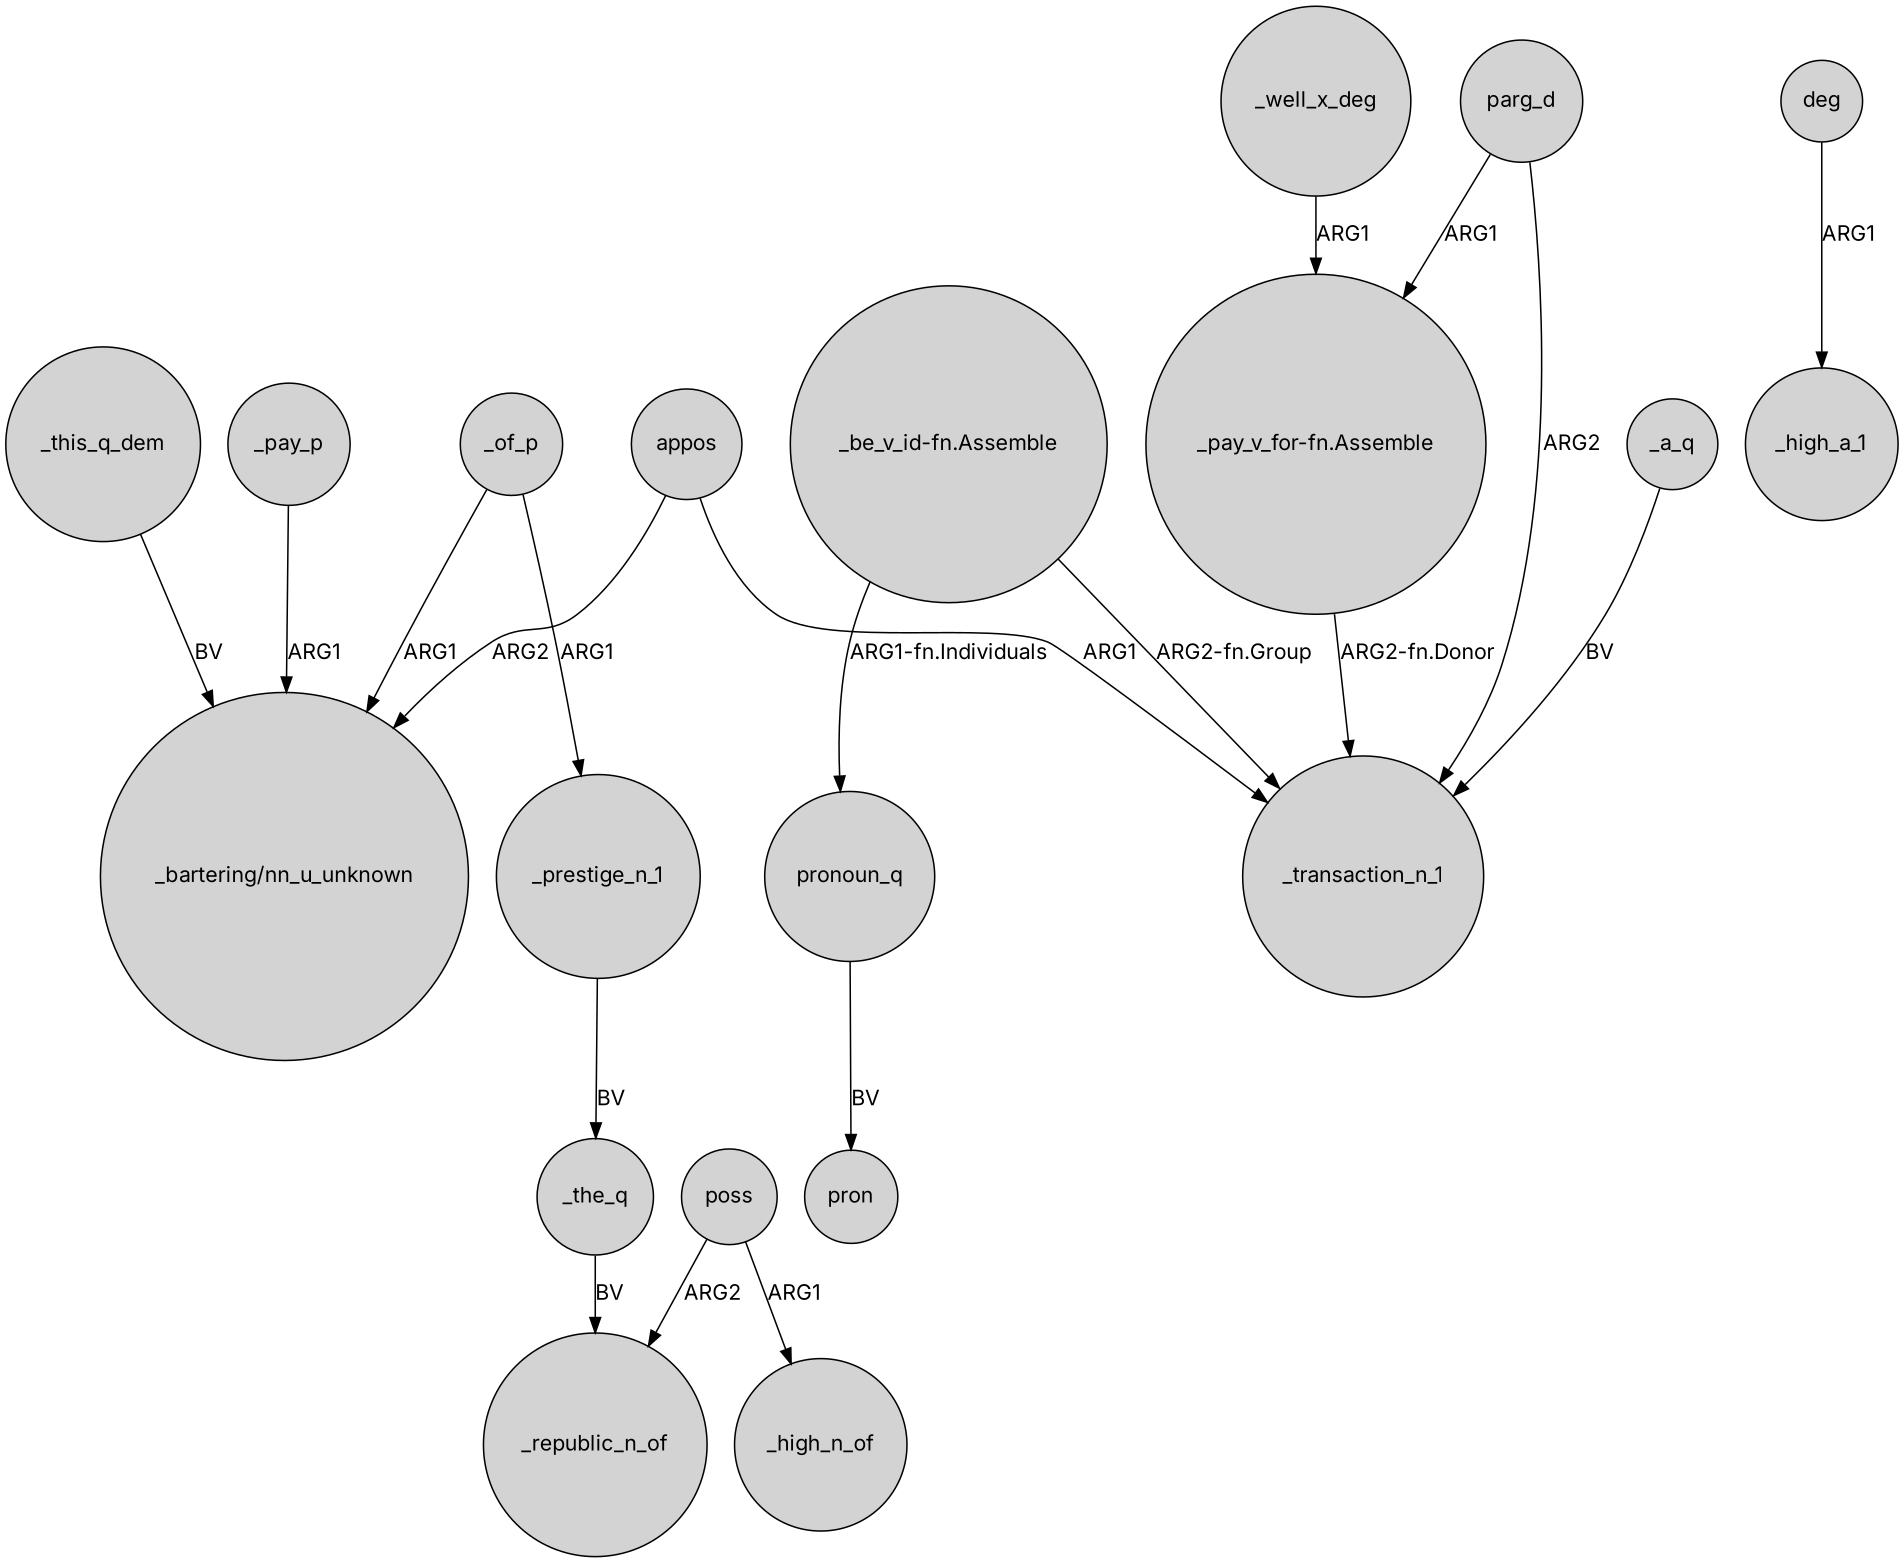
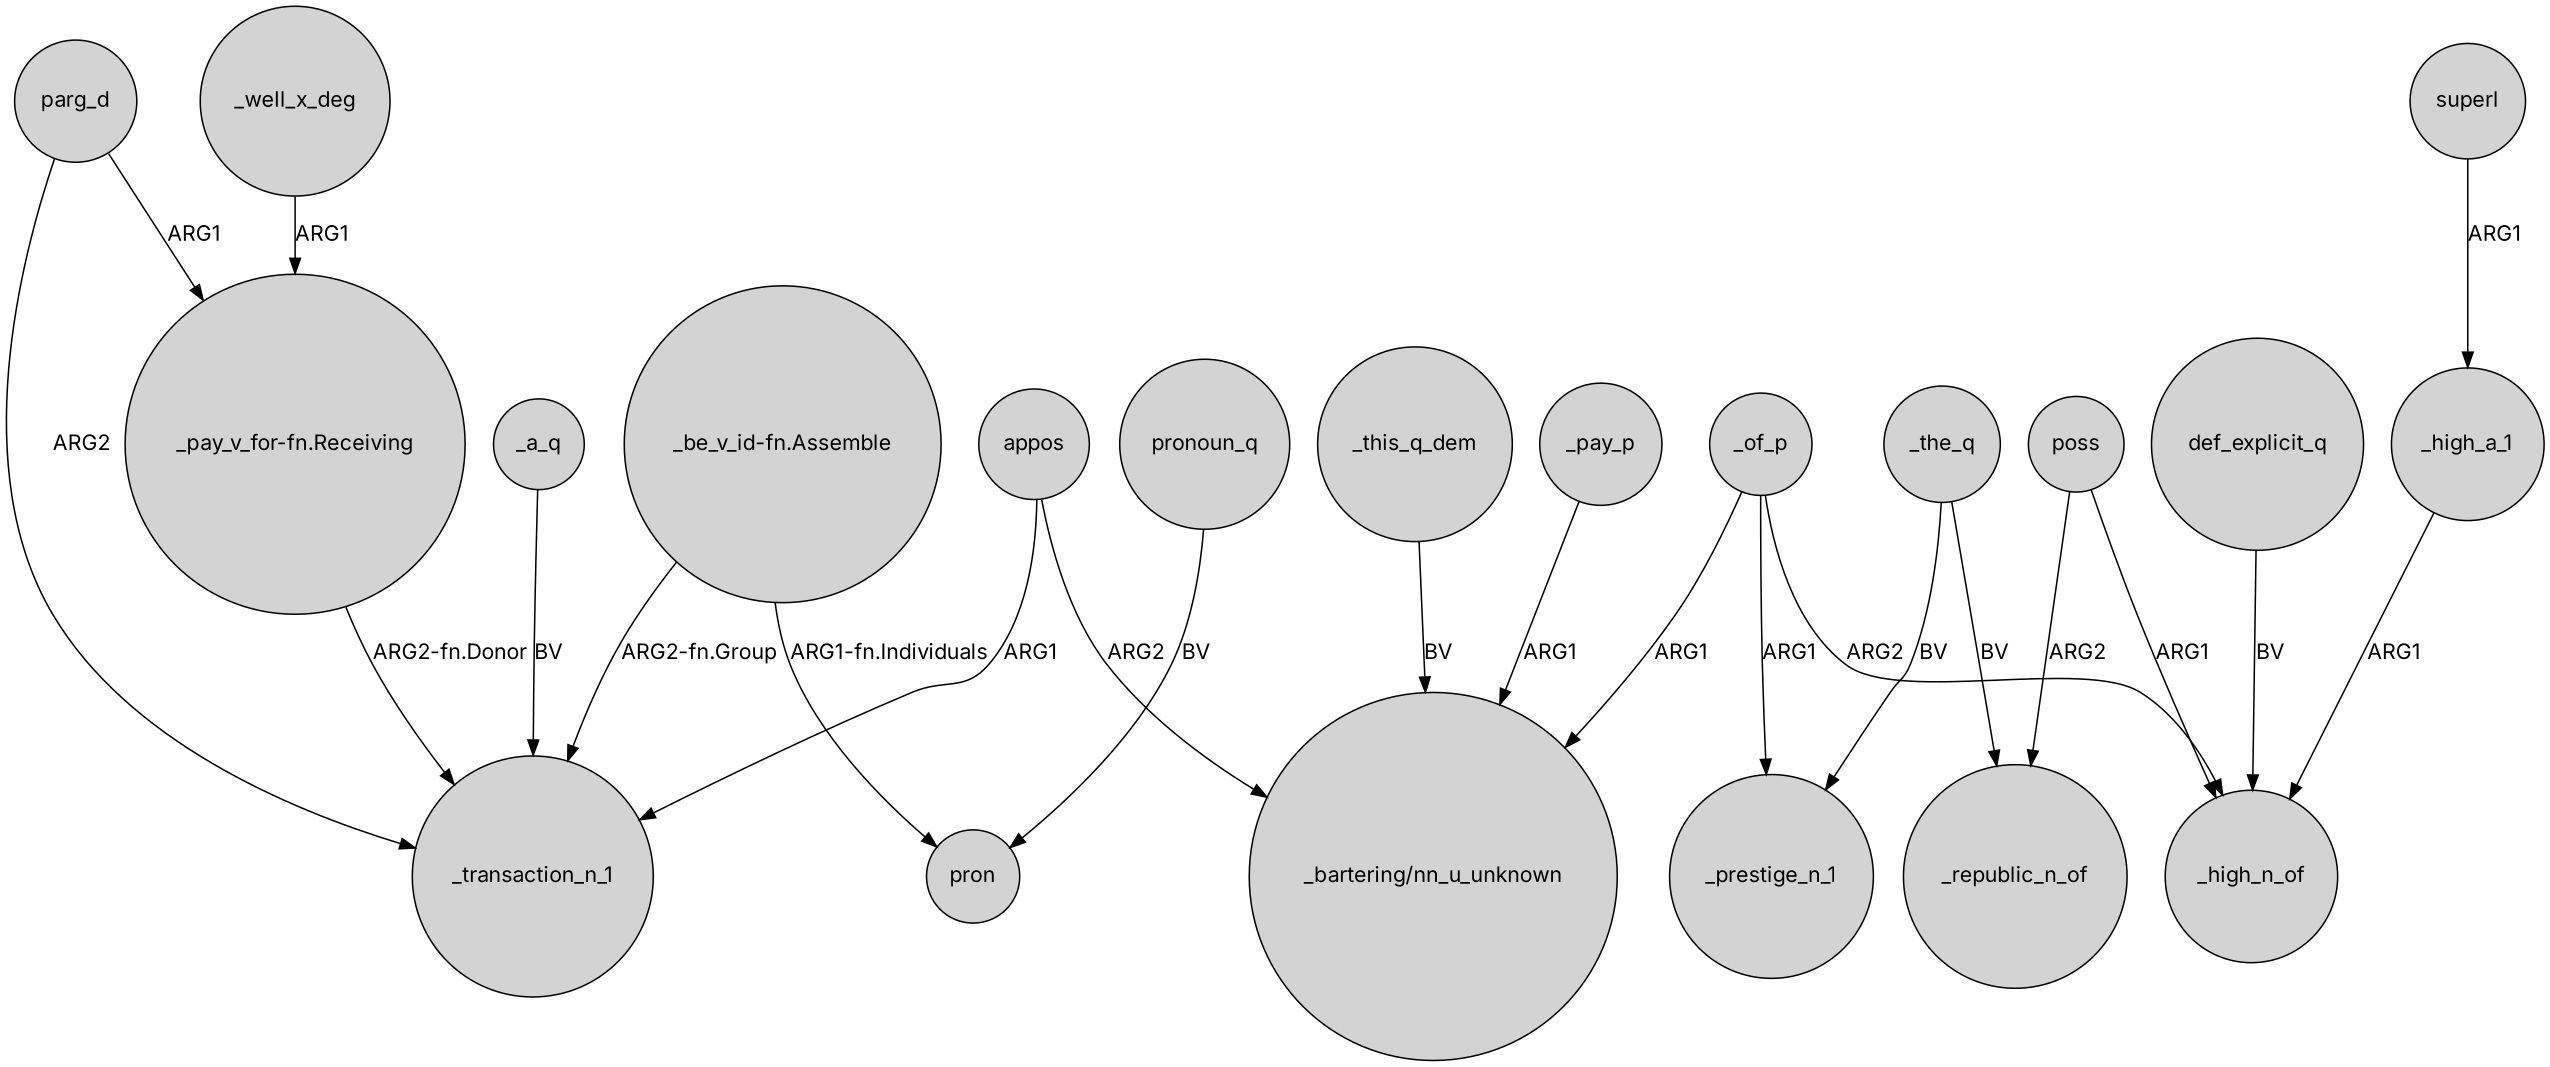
node "deg": label "deg" -> "superl"
node "_pay_v_for-fn.Assemble": label "_pay_v_for-fn.Assemble" -> "_pay_v_for-fn.Receiving"
node "def_explicit_q": added
edge "_high_a_1" -> "_high_n_of": added, label "ARG1"
edge "_be_v_id-fn.Assemble" -> "pronoun_q": now "_be_v_id-fn.Assemble" -> "pron"
edge "_of_p" -> "_high_n_of": added, label "ARG2"
edge "_prestige_n_1" -> "_the_q": reversed
